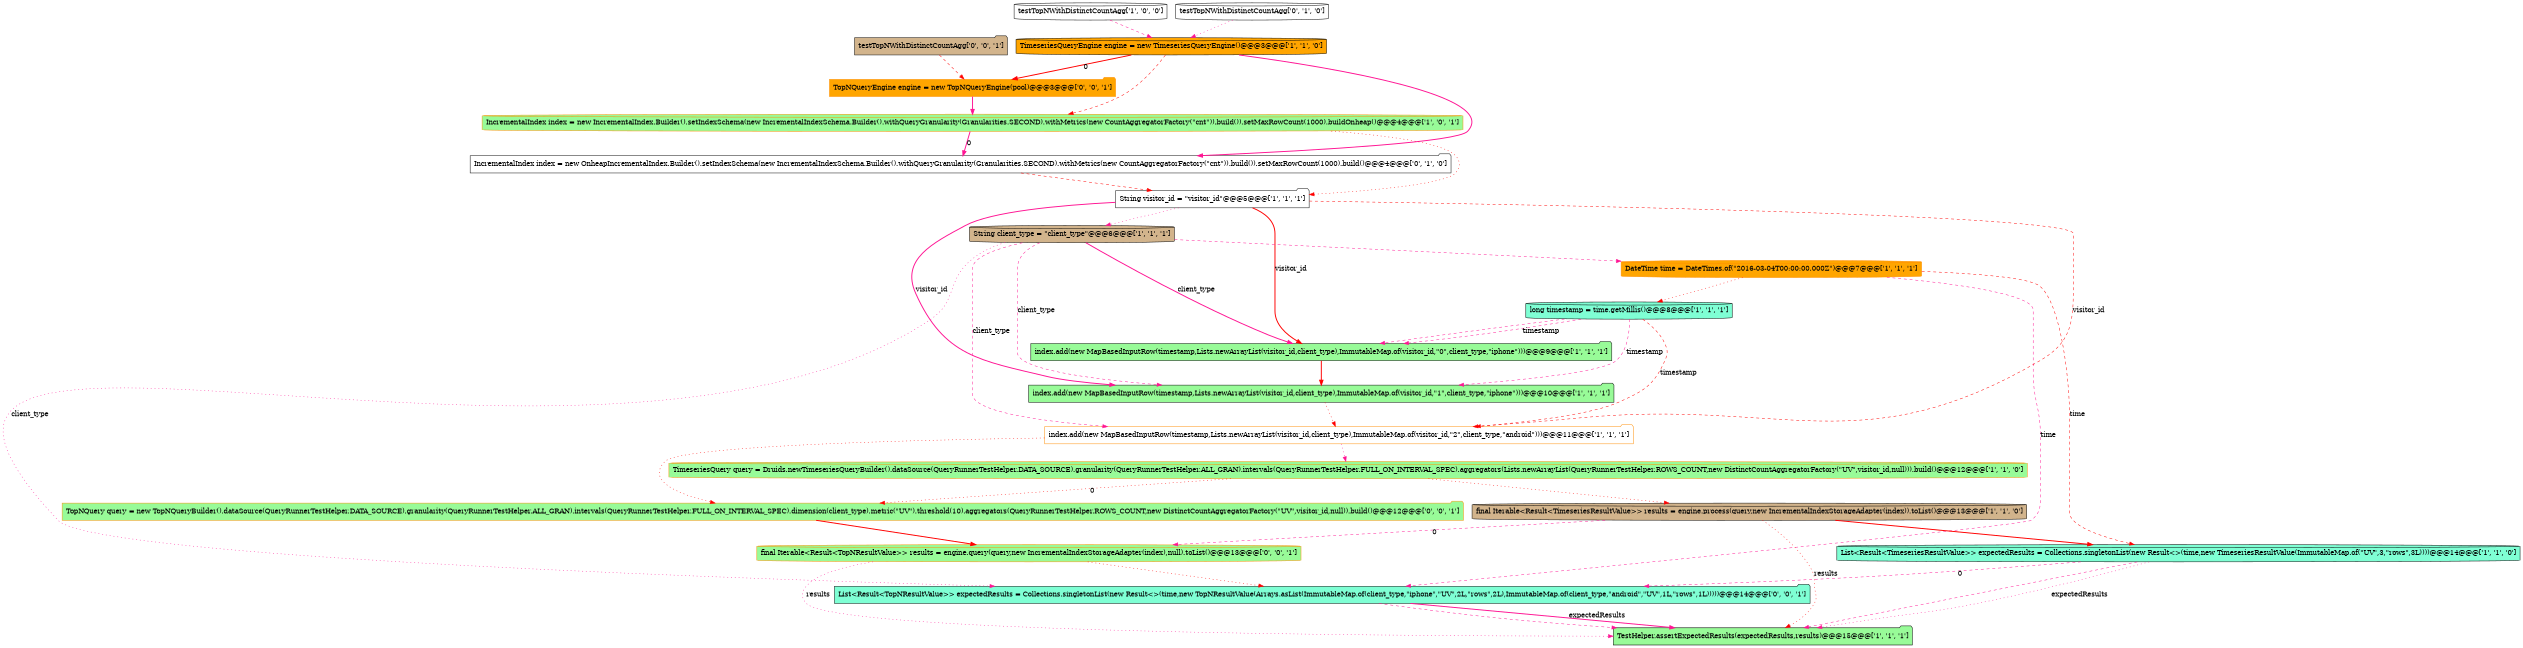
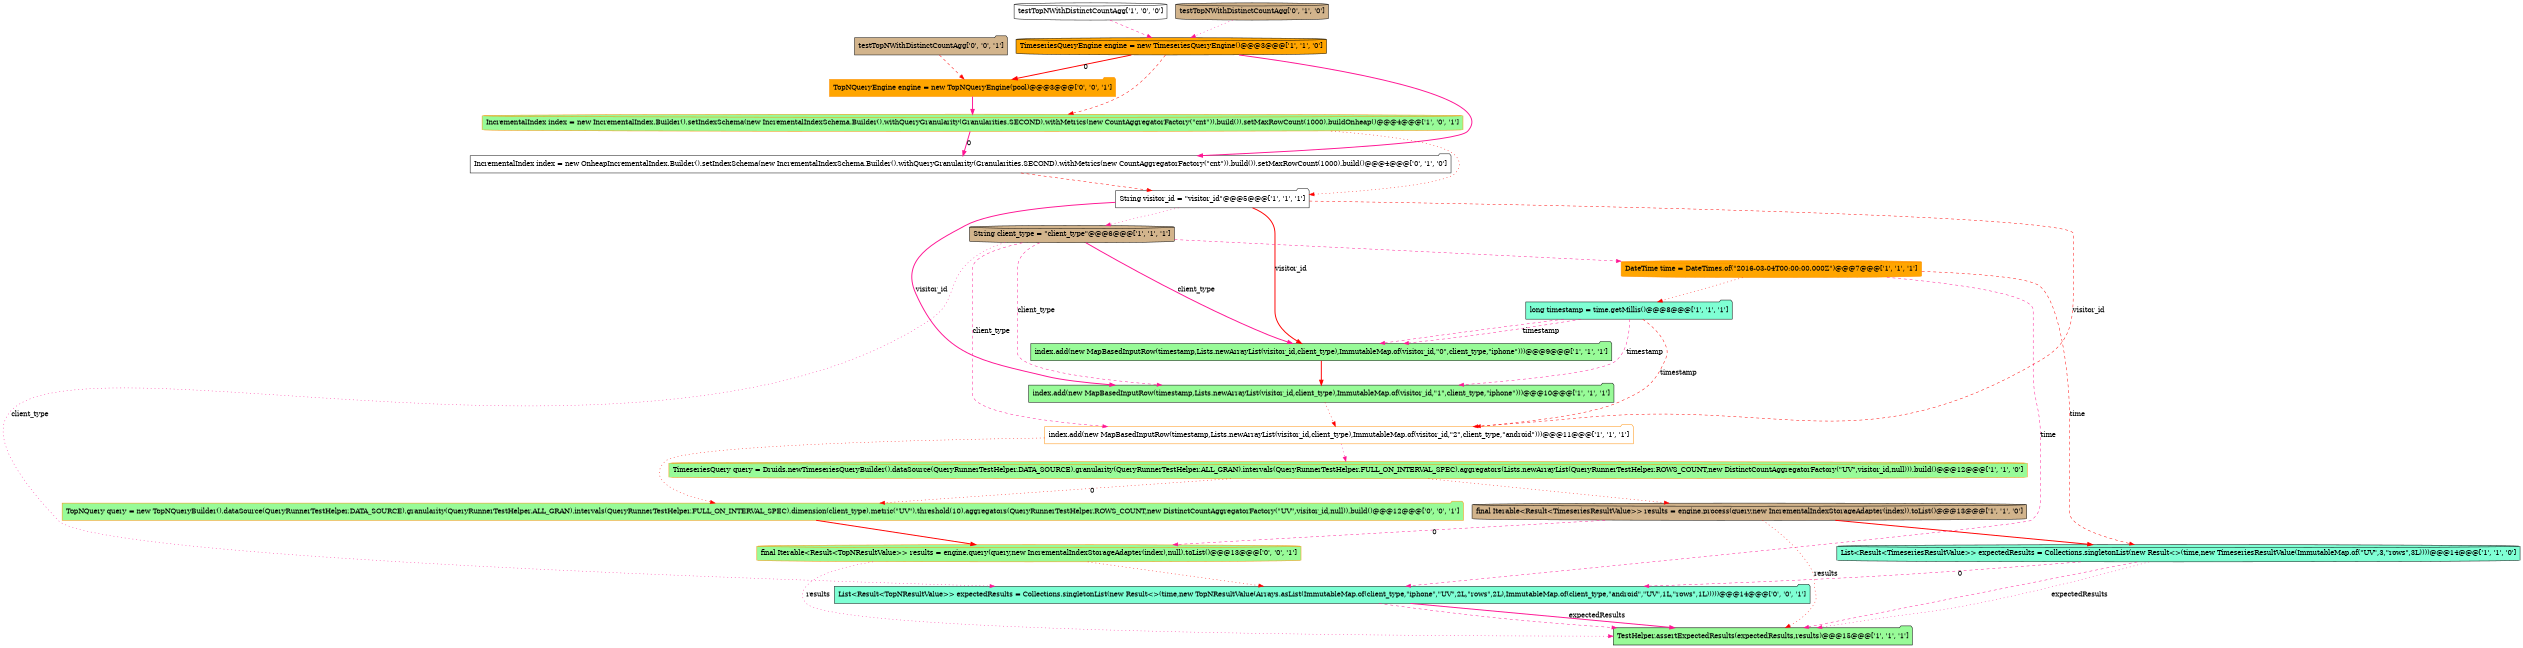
node "testTopNWithDistinctCountAgg['0', '1', '0']": fillcolor white -> tan
node "long timestamp = time.getMillis()@@@8@@@['1', '1', '1']": shape cylinder -> folder
